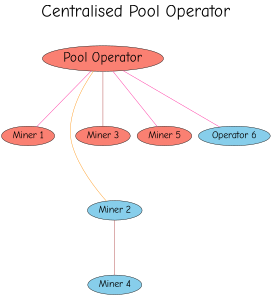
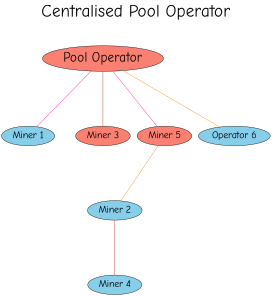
edge "Pool Operator" -- "Operator 6": color deeppink -> darkorange
node "Miner 1": fillcolor salmon -> skyblue
edge "Pool Operator" -- "Miner 2": now "Miner 5" -- "Miner 2"
